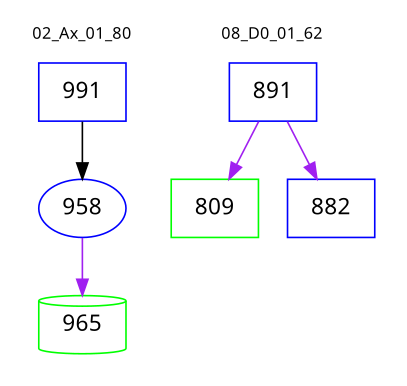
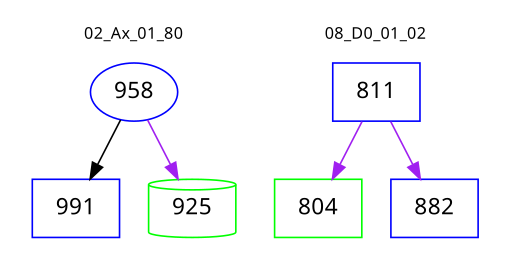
cluster "08_D0_01_62": label "08_D0_01_62" -> "08_D0_01_02"
node "891": label "891" -> "811"
edge "991" -> "958": reversed
node "809": label "809" -> "804"
node "965": label "965" -> "925"
